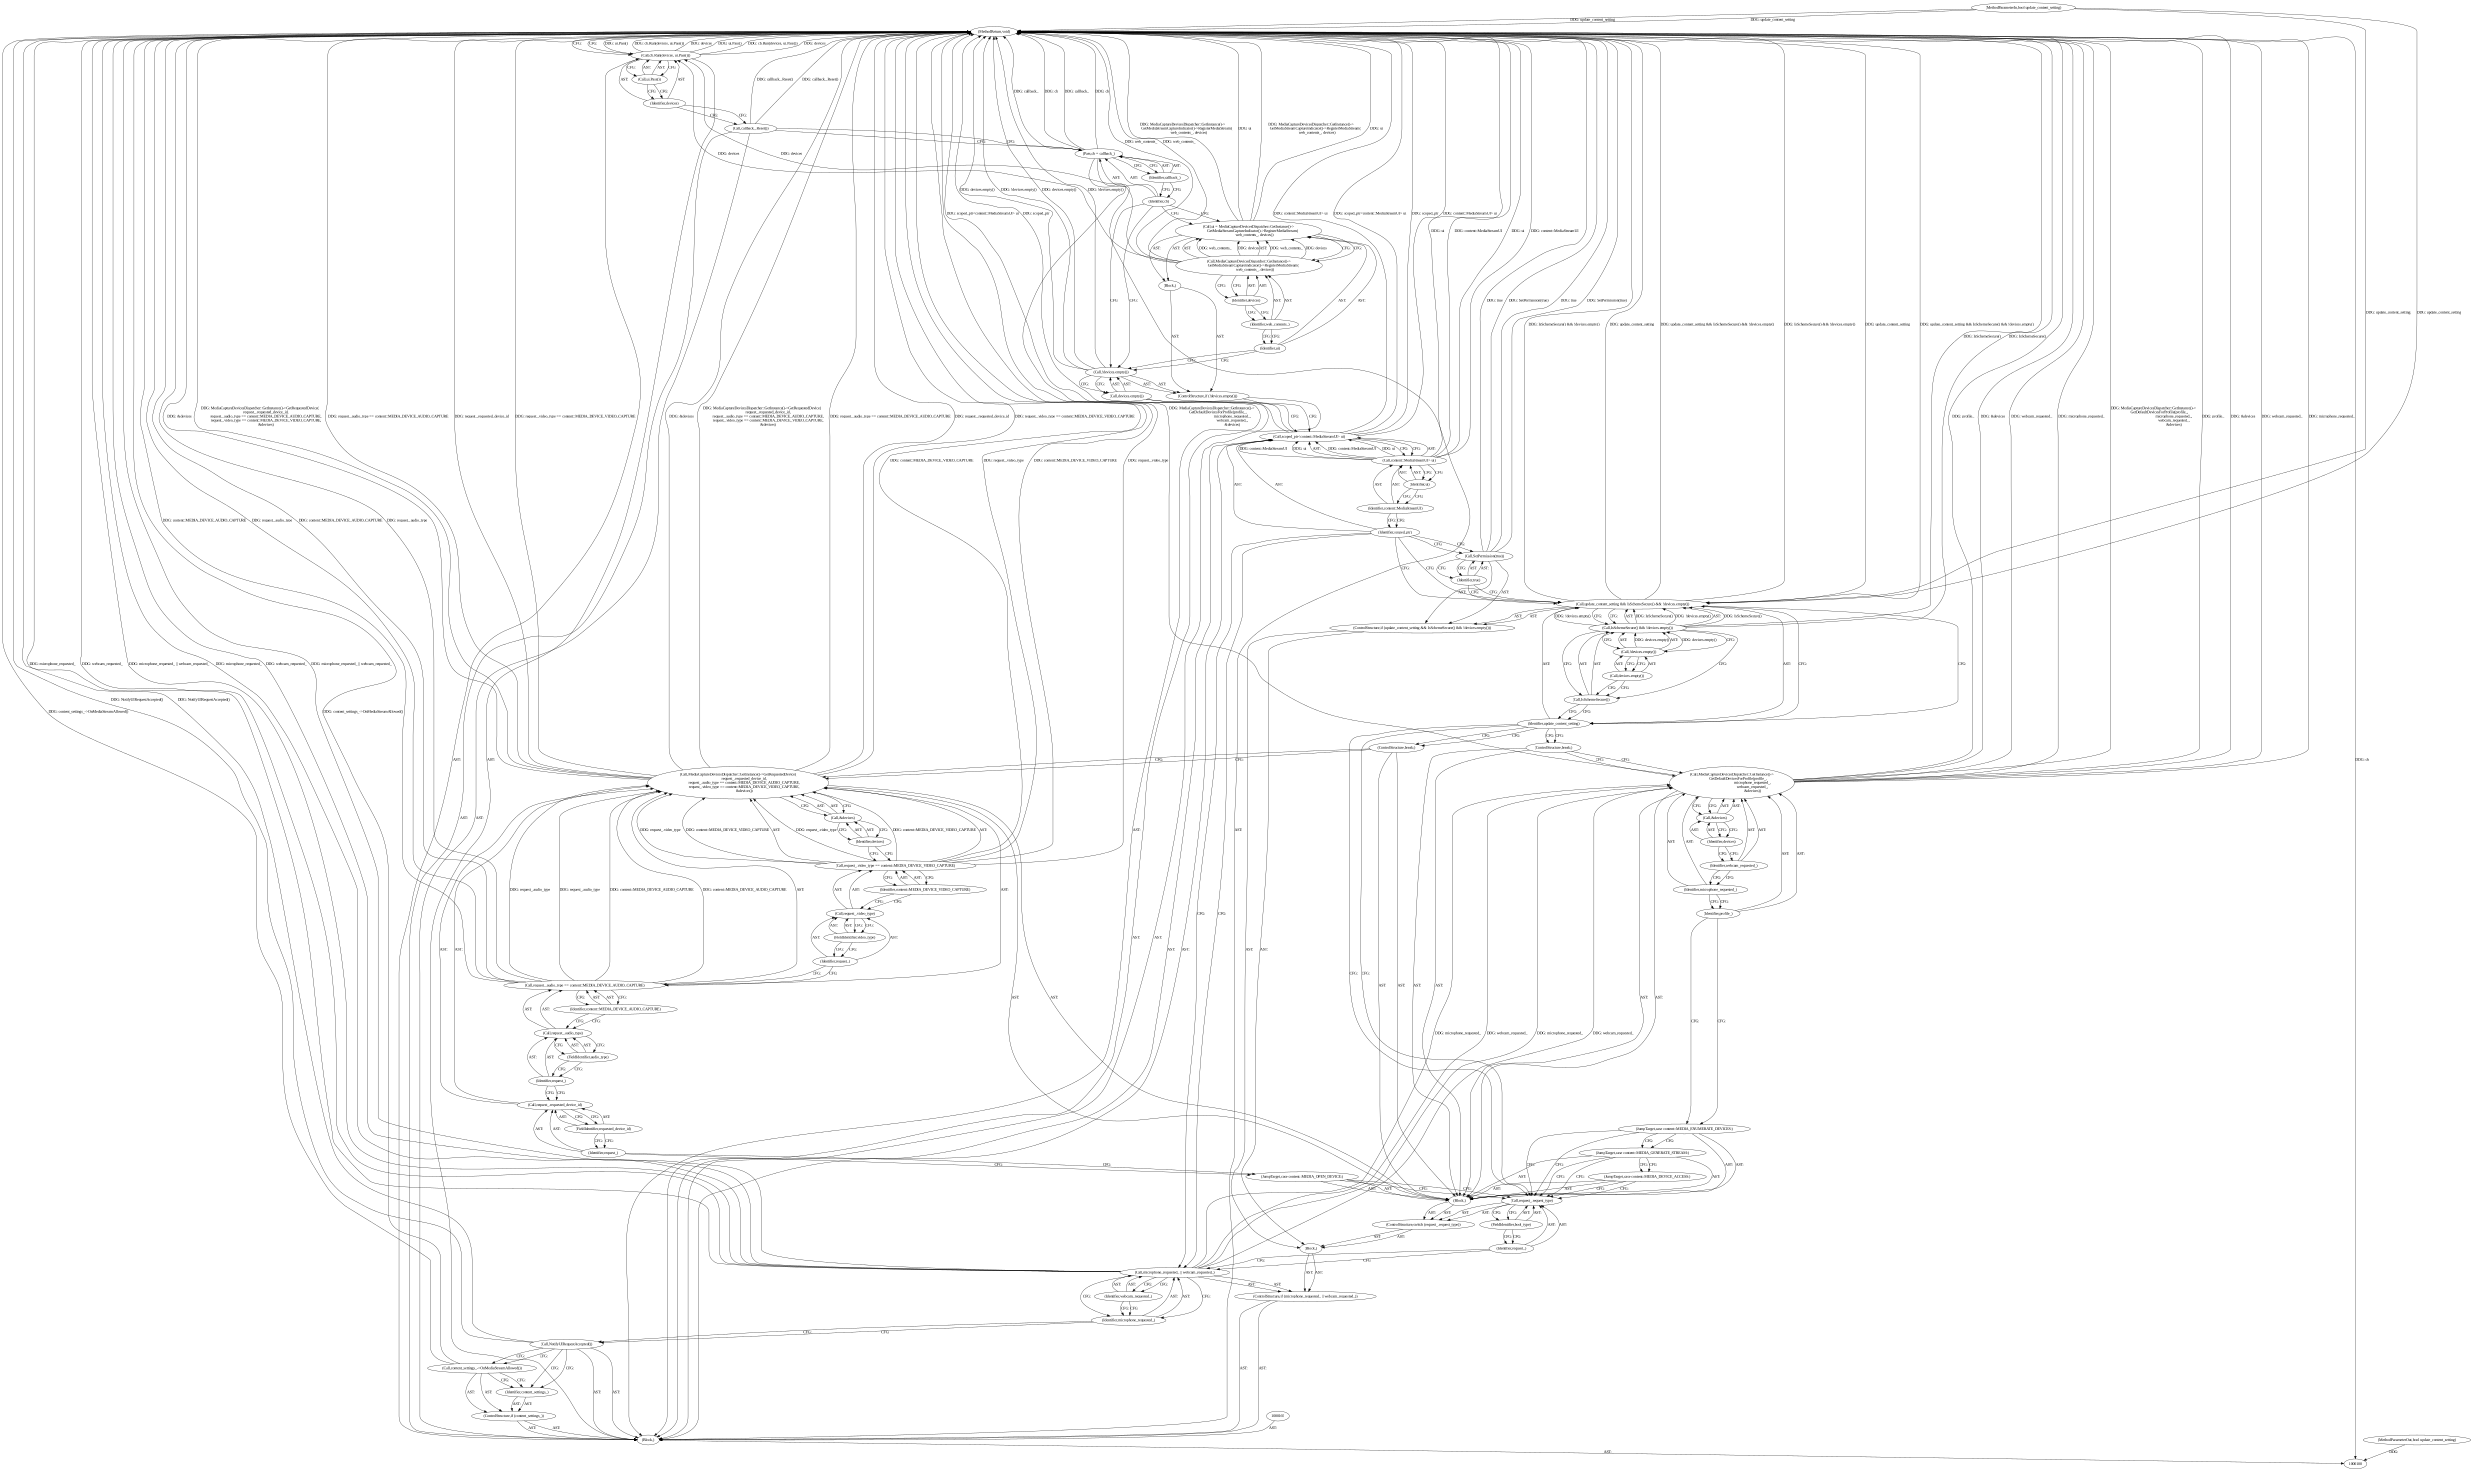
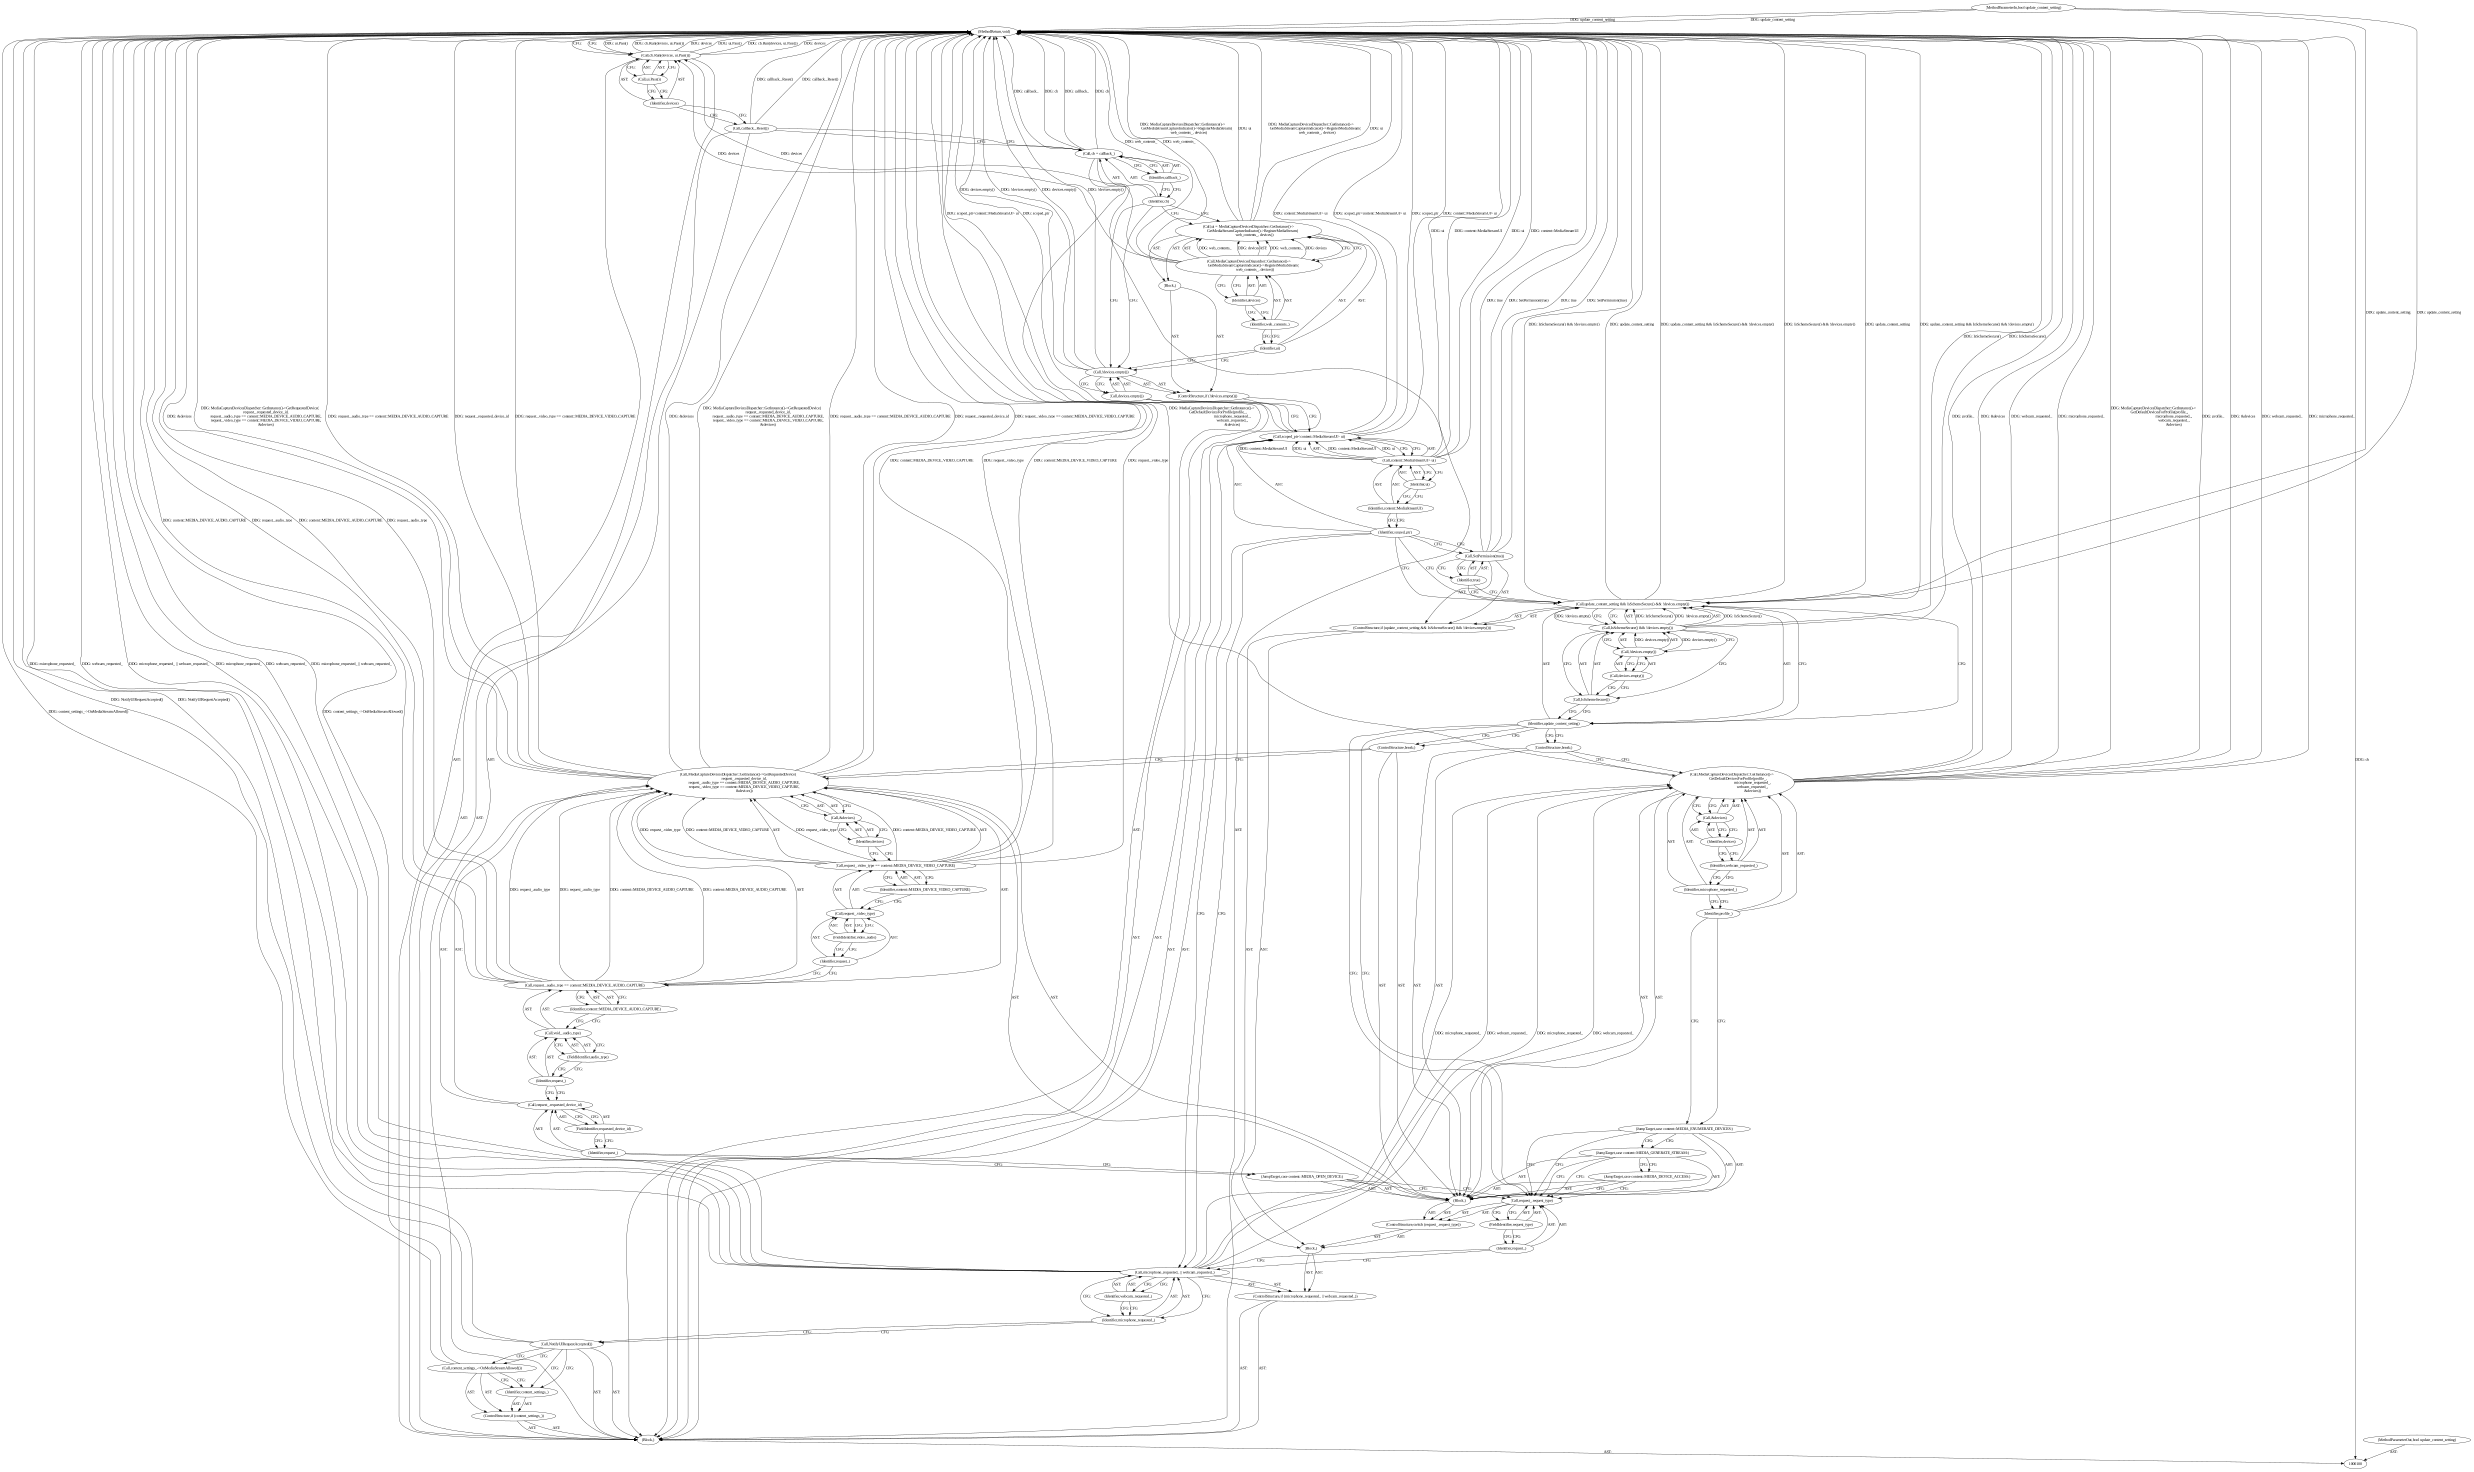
node "(Pass,cb = callback_)": label "(Pass,cb = callback_)" -> "(Call,cb = callback_)"
node "(FieldIdentifier,video_type)": label "(FieldIdentifier,video_type)" -> "(FieldIdentifier,video_audio)"
node "(Call,request_.audio_type)": label "(Call,request_.audio_type)" -> "(Call,void_.audio_type)"
node "(FieldIdentifier,bool_type)": label "(FieldIdentifier,bool_type)" -> "(FieldIdentifier,request_type)"
node "1000169": removed
edge "(MethodParameterOut,bool update_content_setting)" -> "1000100": label "DDG: " -> "AST: "
